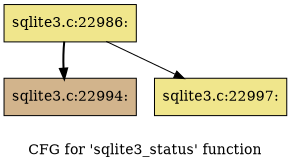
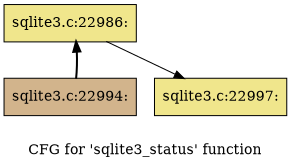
edge "sqlite3.c:22986:" -> "sqlite3.c:22994:": reversed
